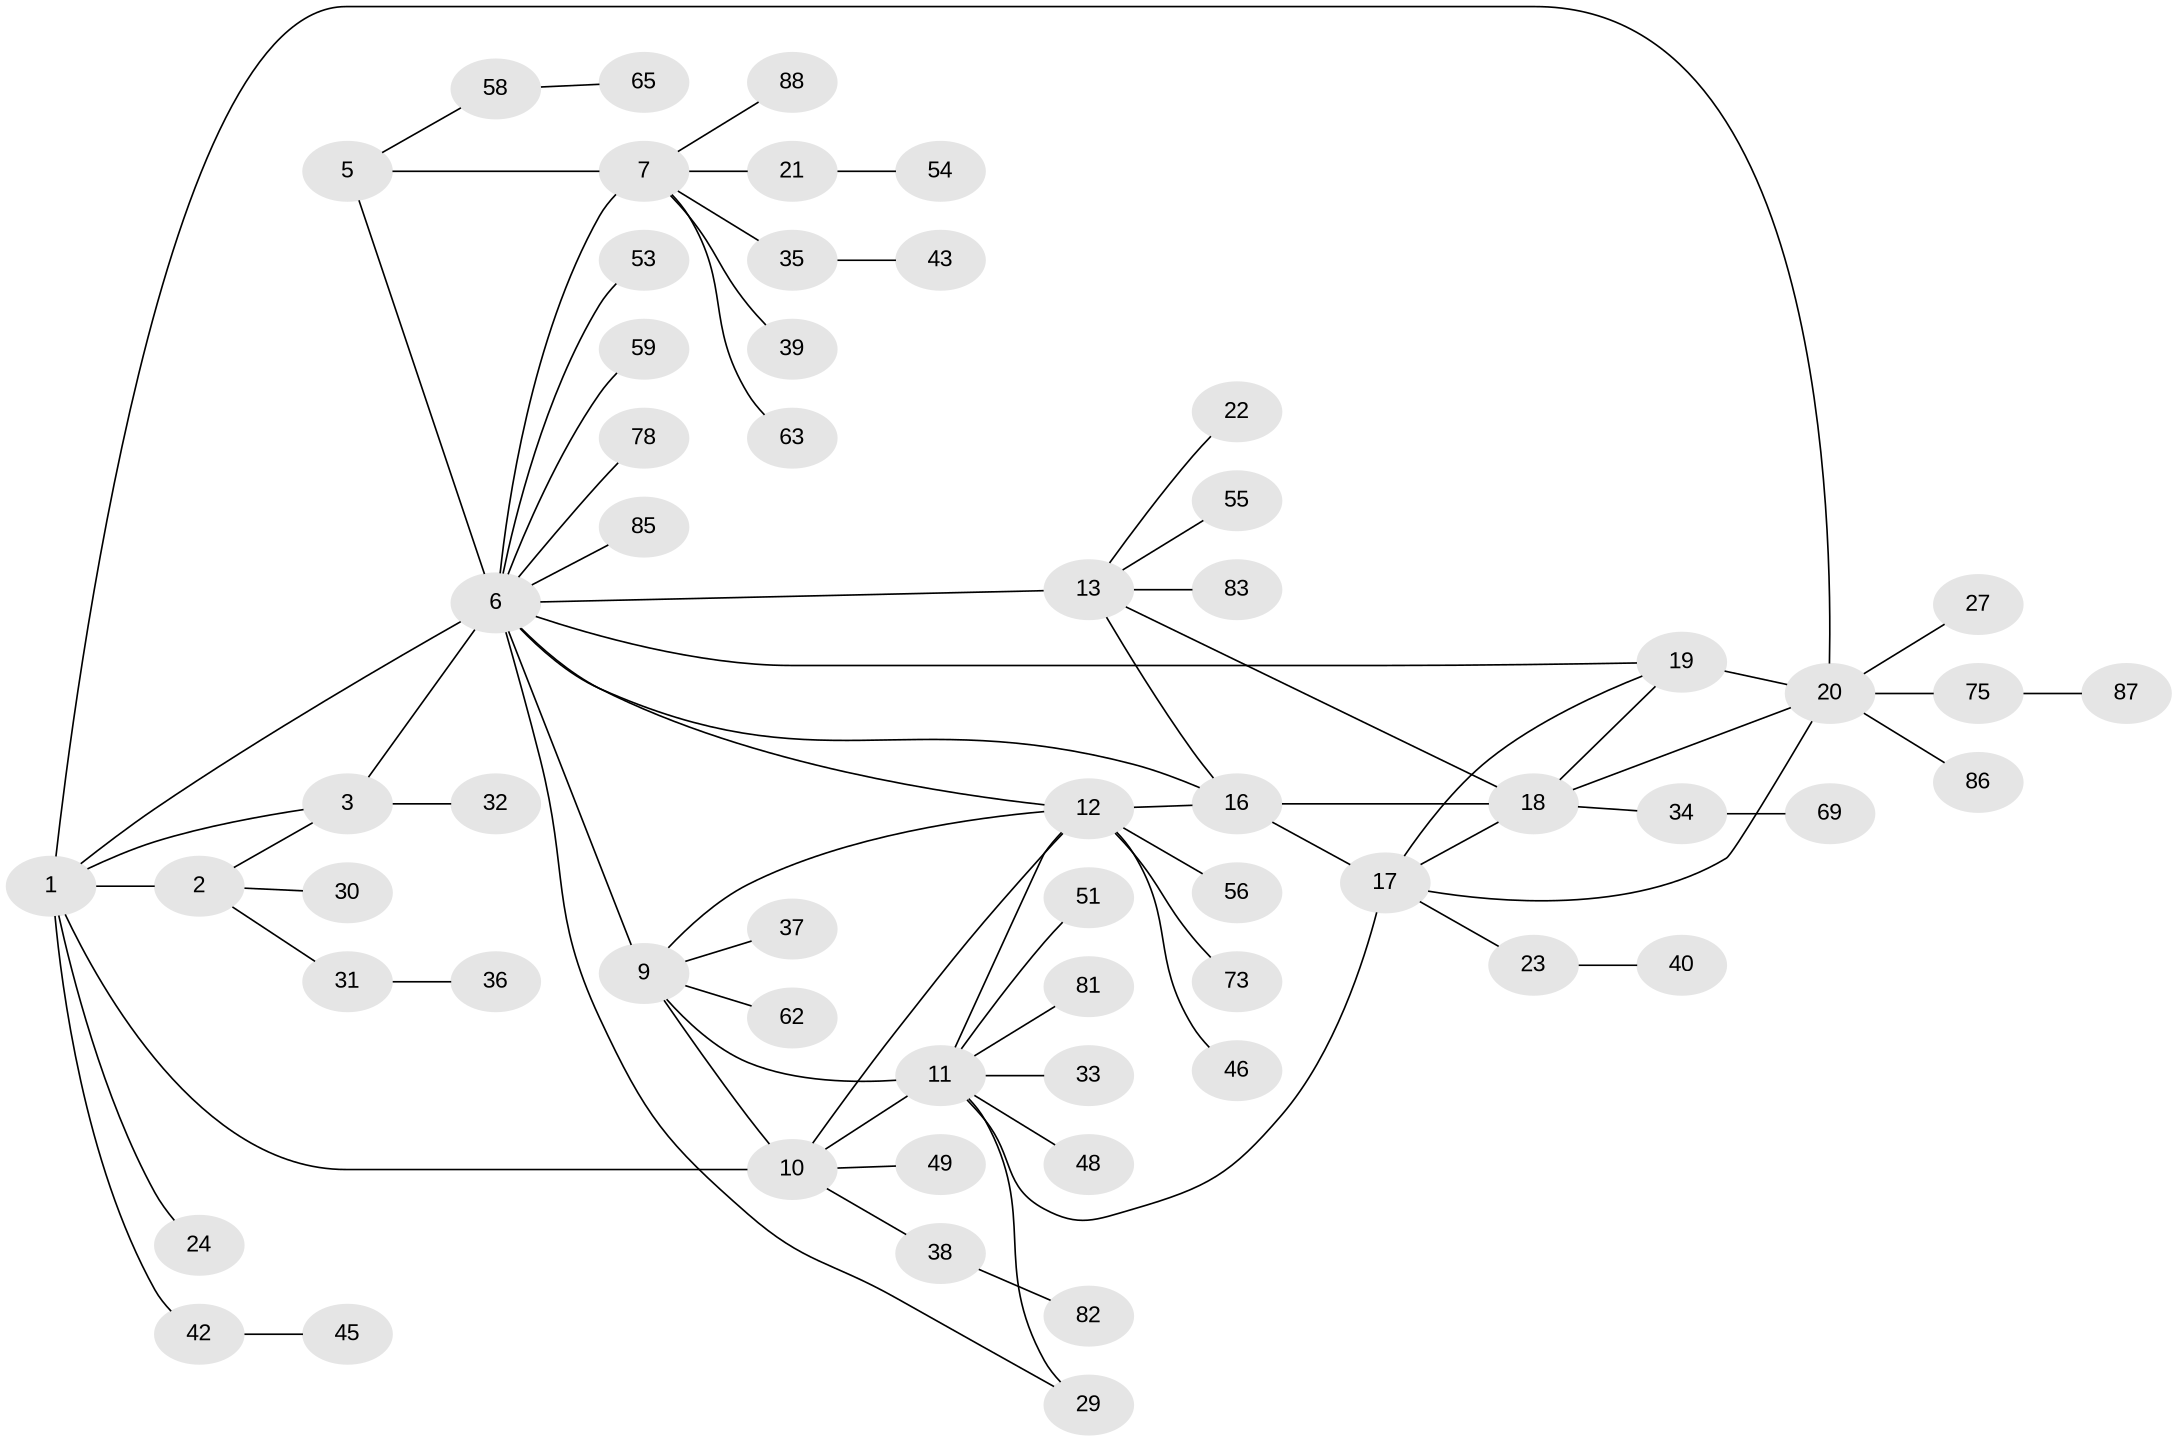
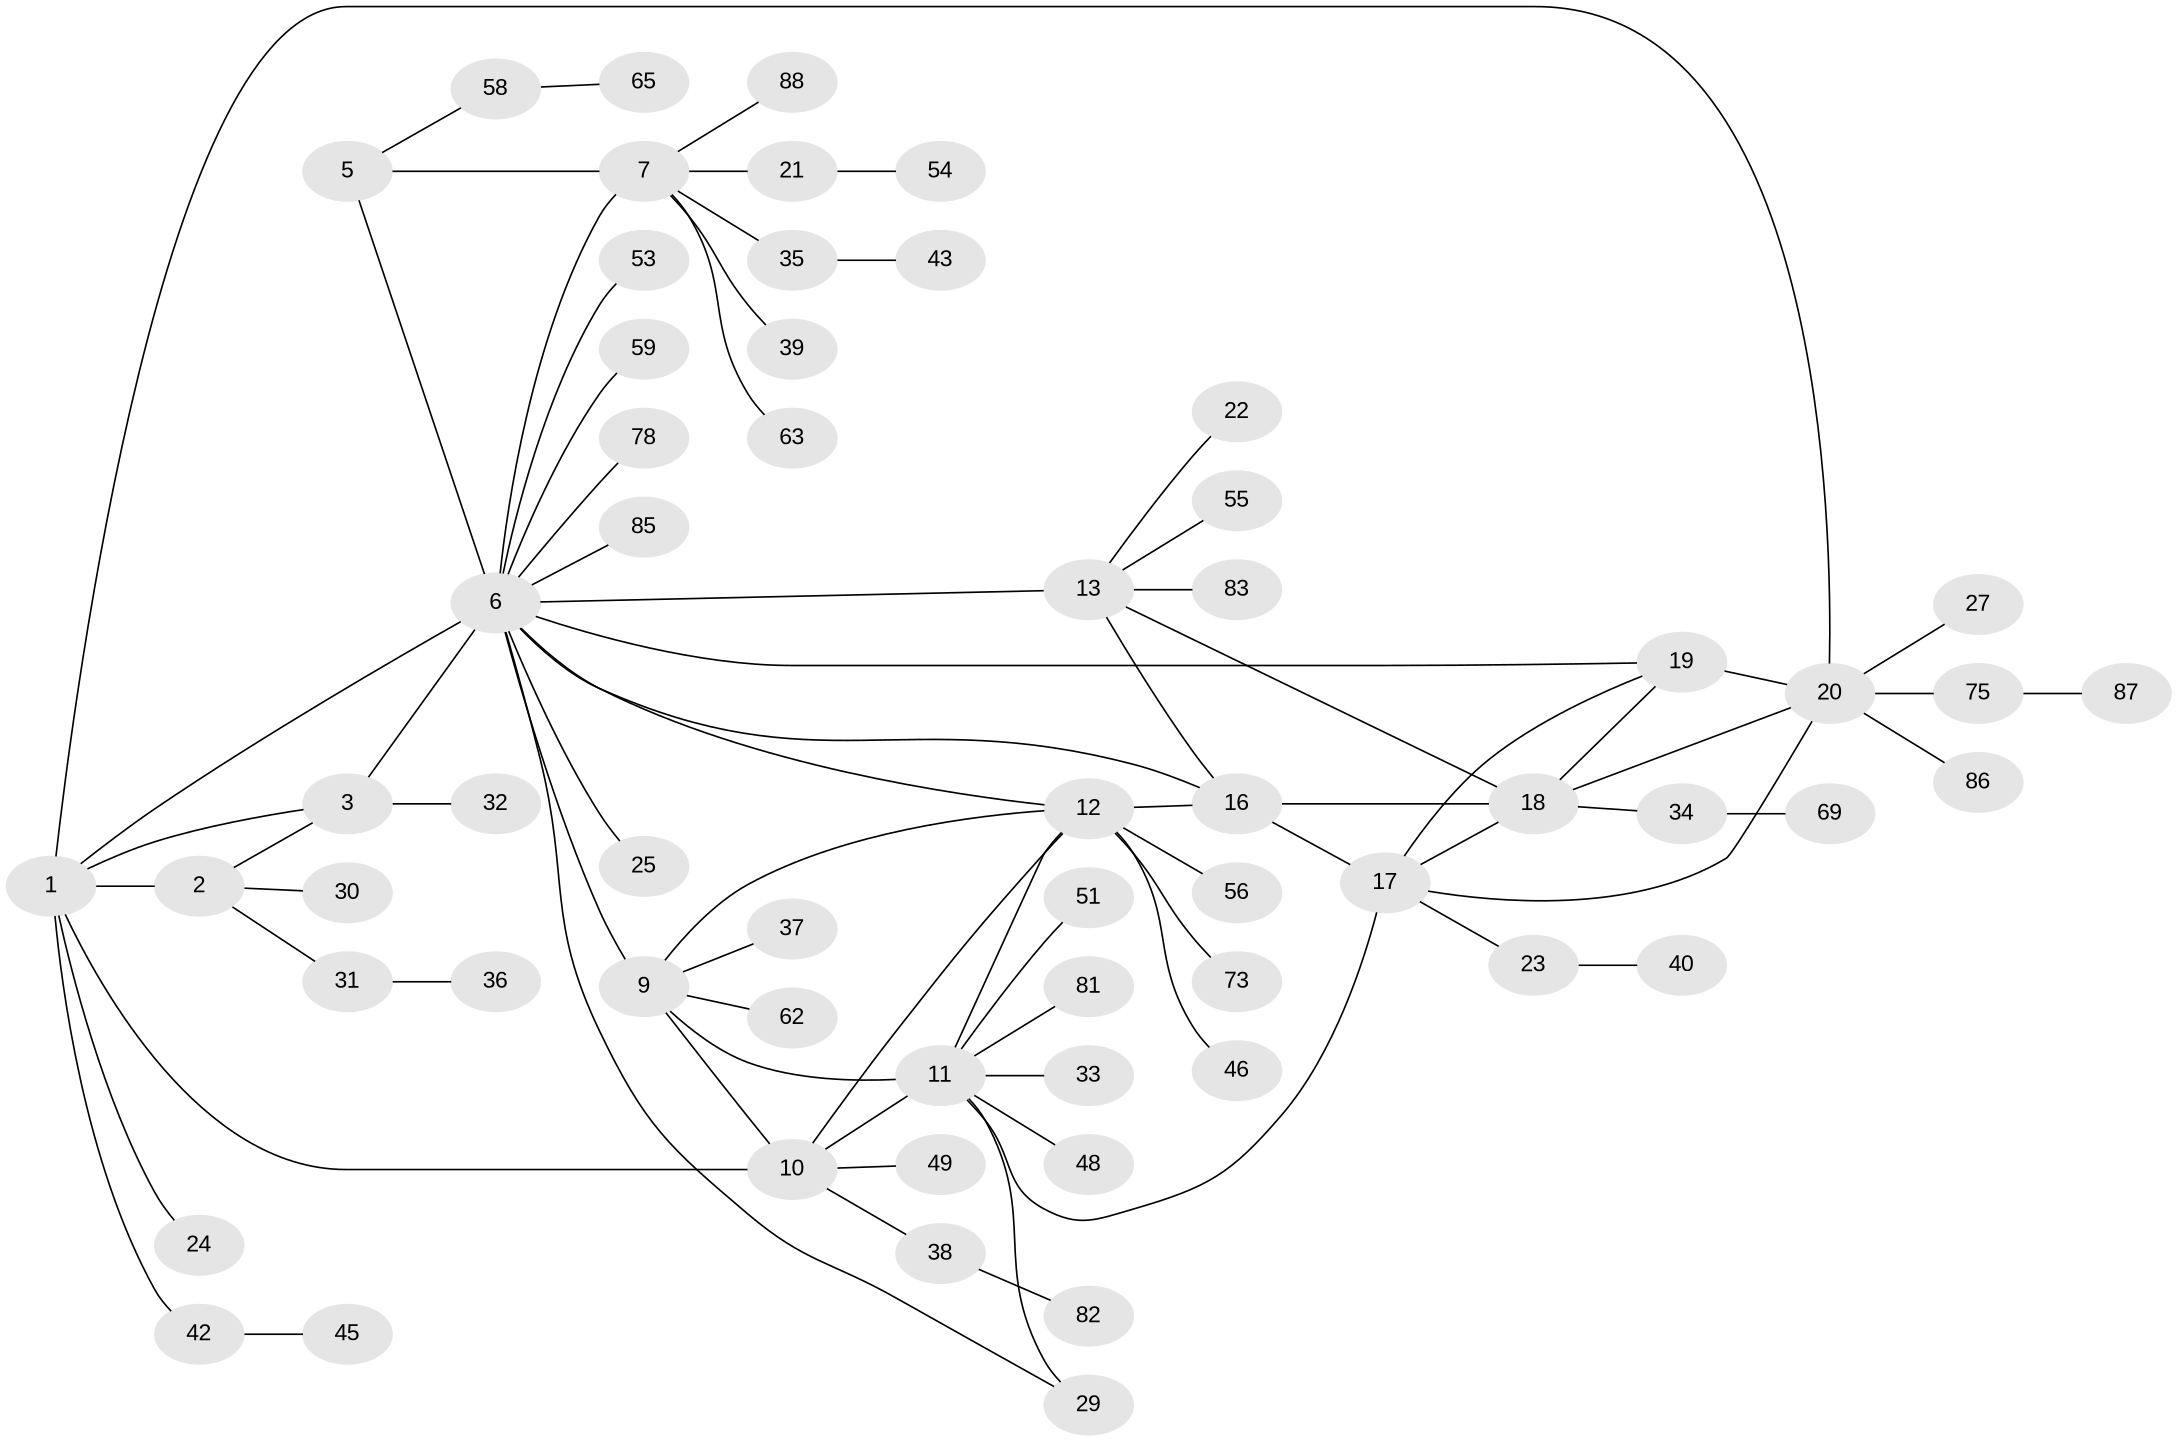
node "25": added
